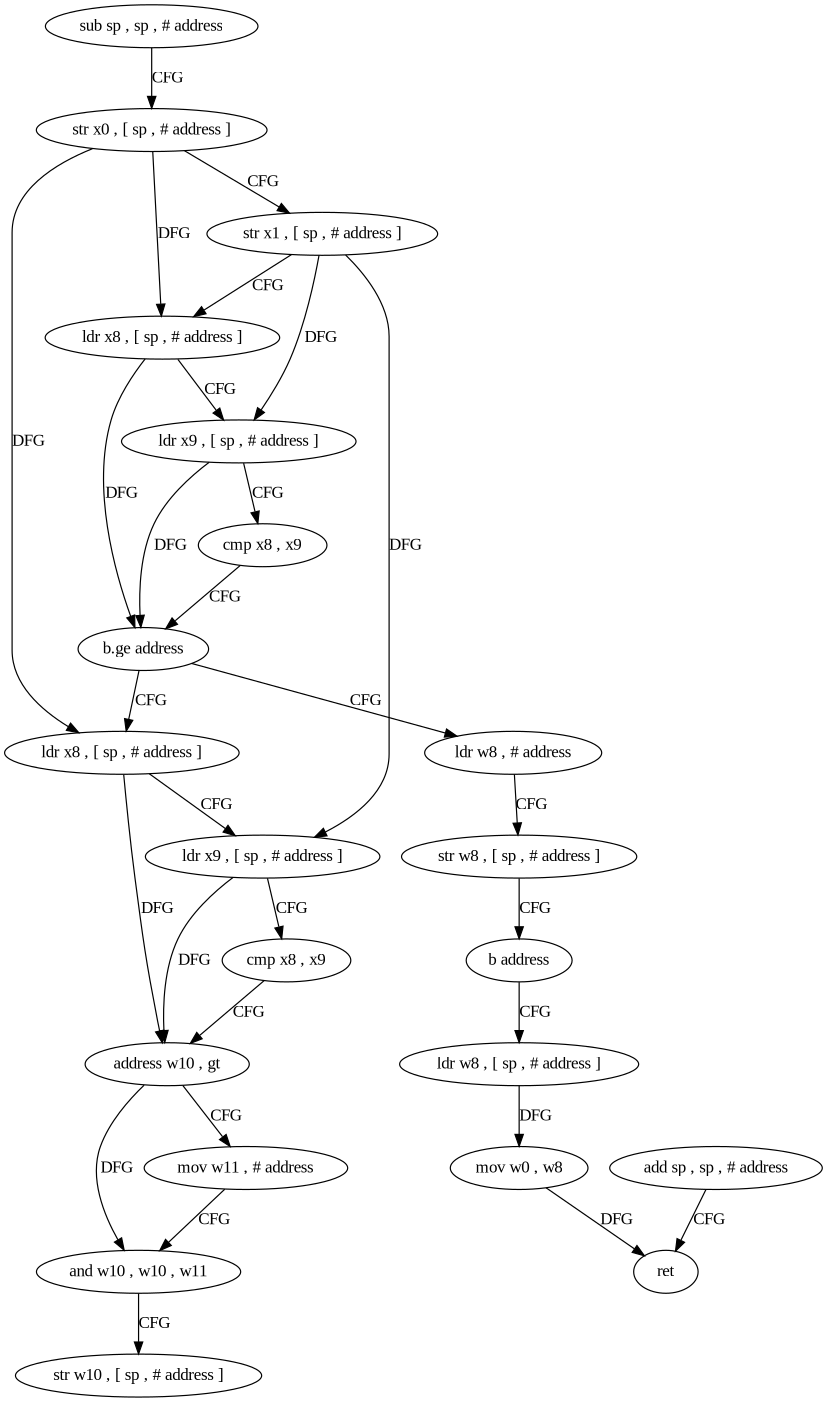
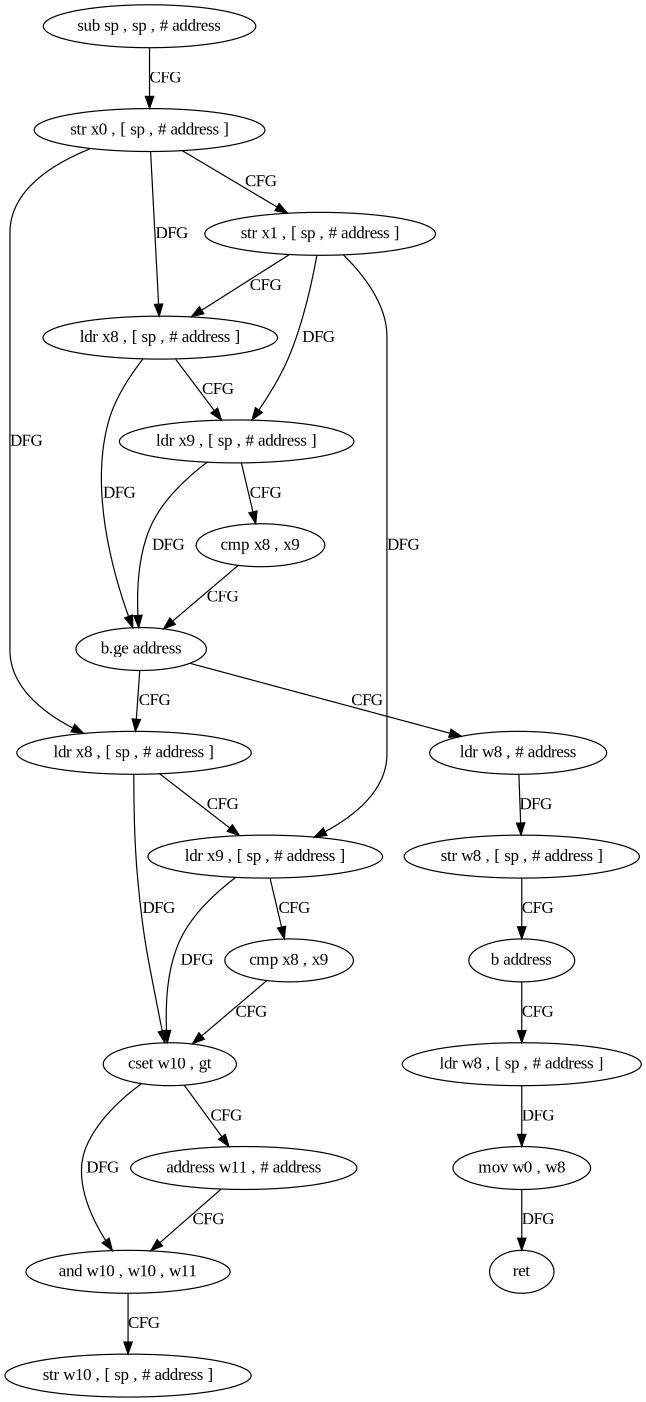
edge "ldr w8 , # address" -> "str w8 , [ sp , # address ]": label "CFG" -> "DFG"
node "address w10 , gt": label "address w10 , gt" -> "cset w10 , gt"
node "mov w11 , # address": label "mov w11 , # address" -> "address w11 , # address"
node "add sp , sp , # address": removed
